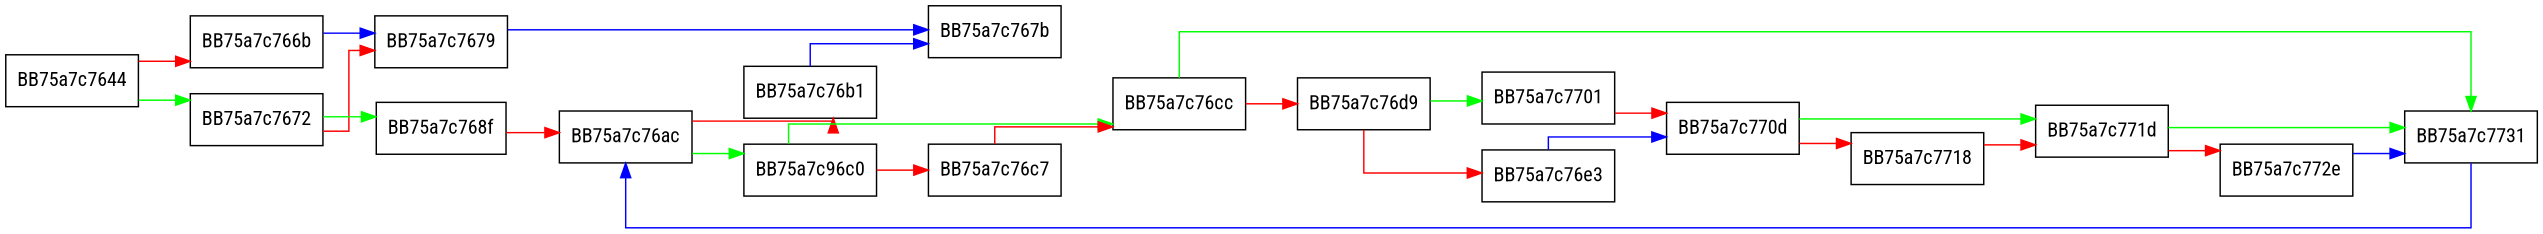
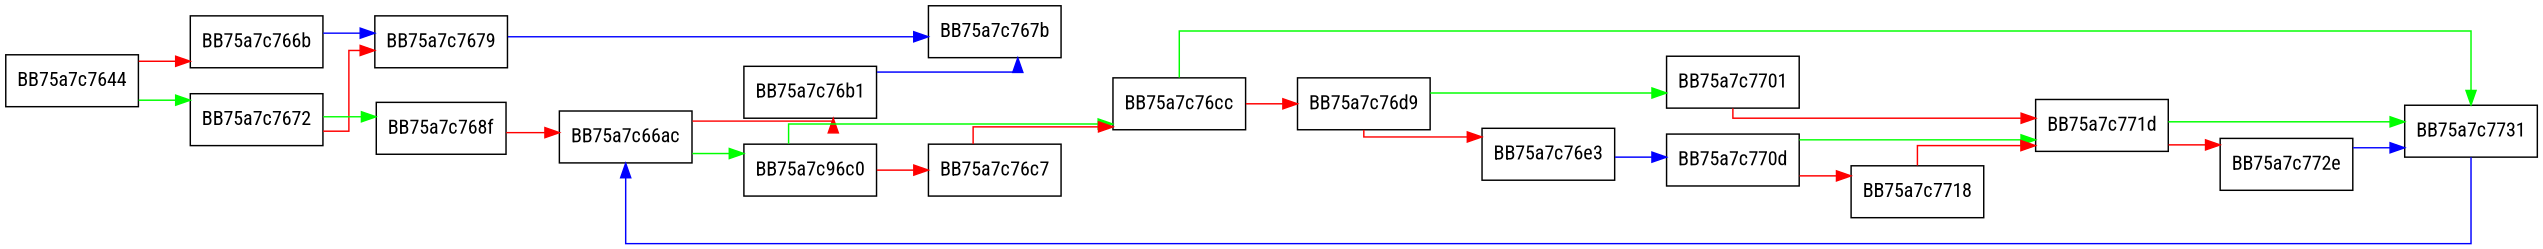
edge "BB75a7c7701" -> "BB75a7c770d": now "BB75a7c7701" -> "BB75a7c771d"
node "BB75a7c76ac": label "BB75a7c76ac" -> "BB75a7c66ac"
